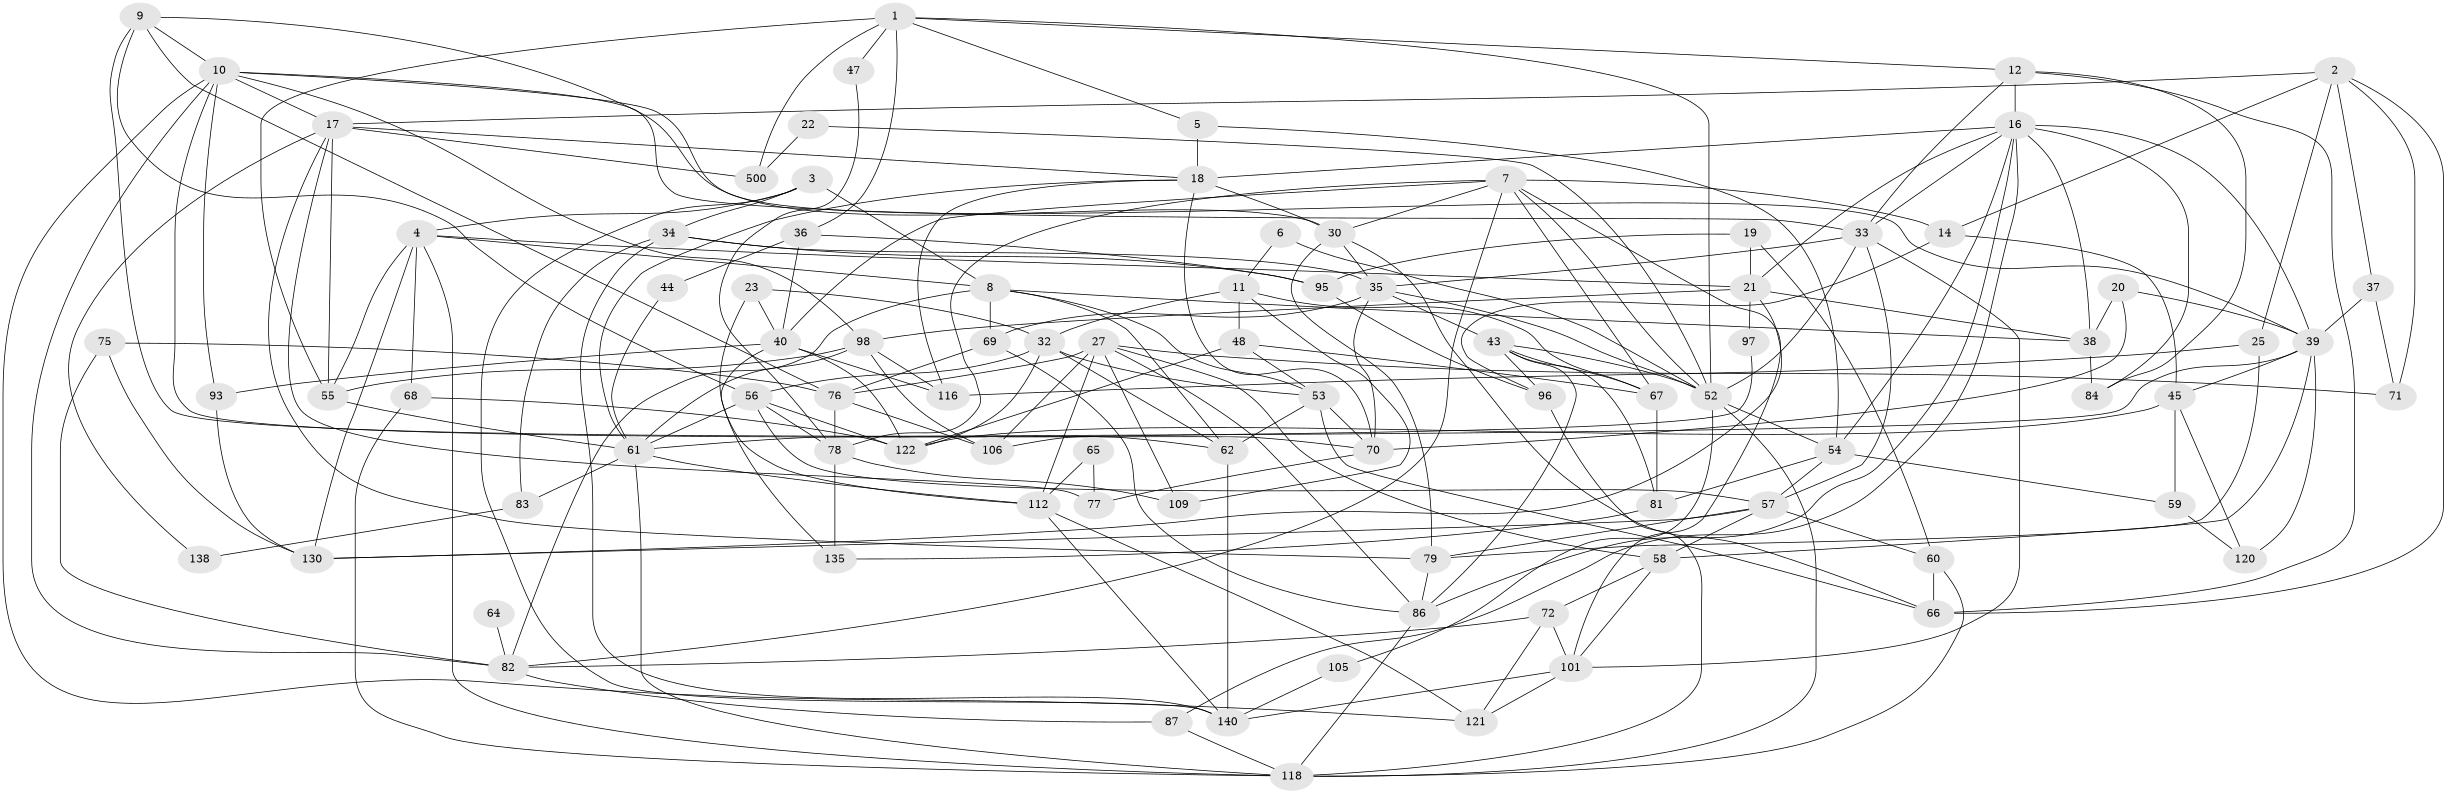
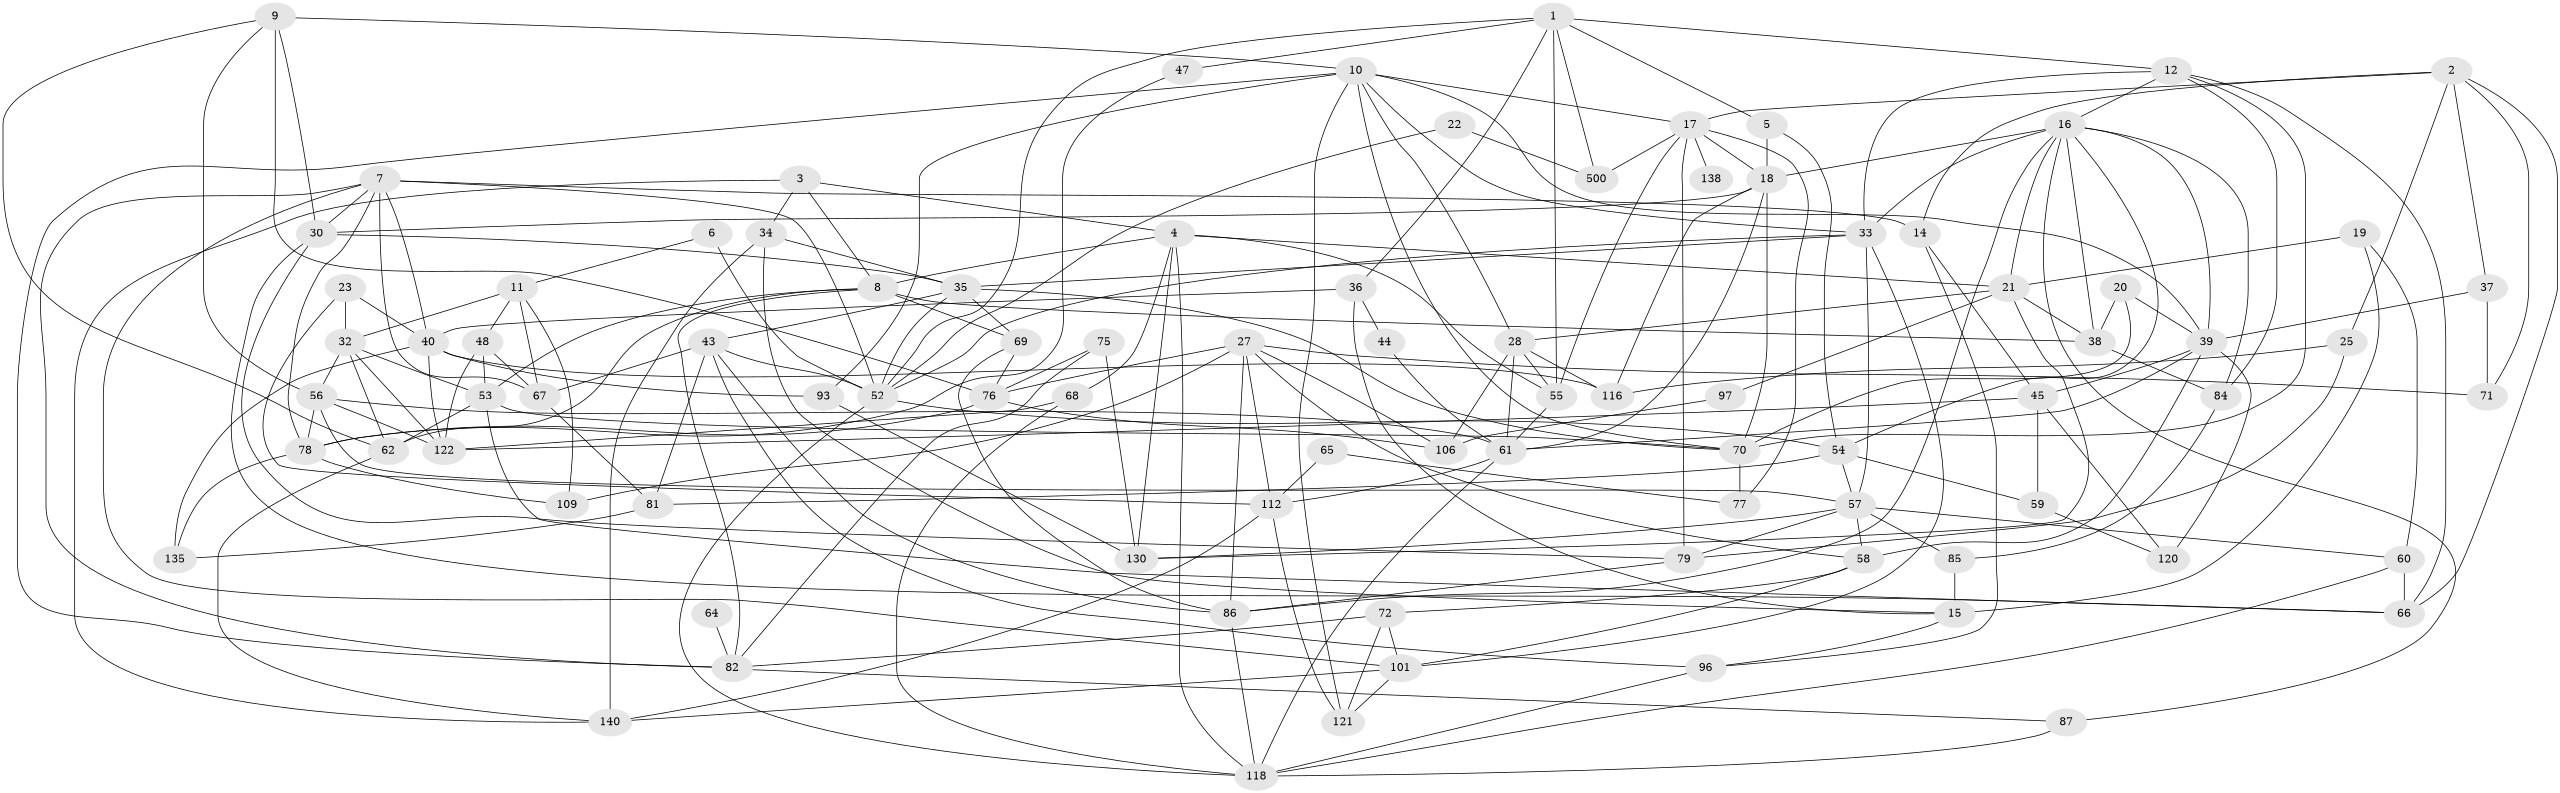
node "95": label "95" -> "15"
node "98": label "98" -> "28"
edge "12" -- "70": added
node "83": removed
node "85": added
node "105": removed
